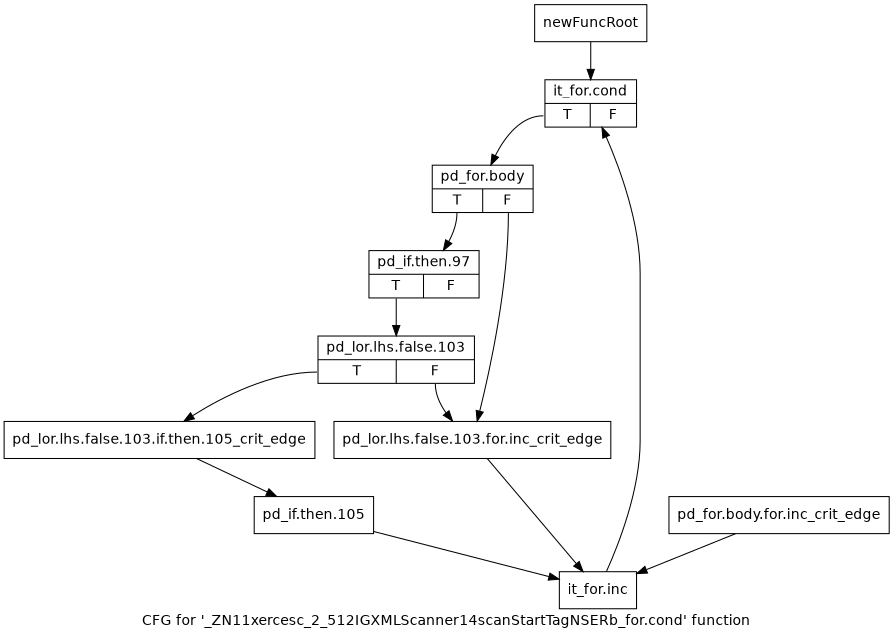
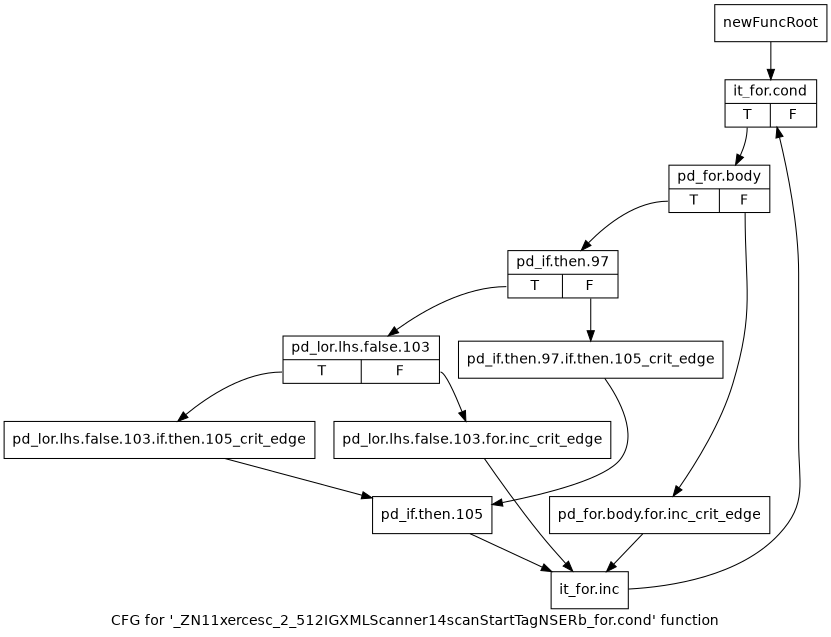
edge "pd_for.body" -> "pd_lor.lhs.false.103.for.inc_crit_edge": now "pd_for.body" -> "pd_for.body.for.inc_crit_edge"
node "pd_if.then.97.if.then.105_crit_edge": added
